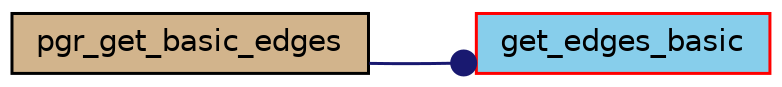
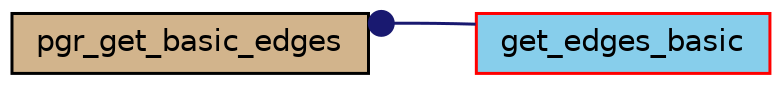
edge "pgr_get_basic_edges" -> "get_edges_basic": reversed
